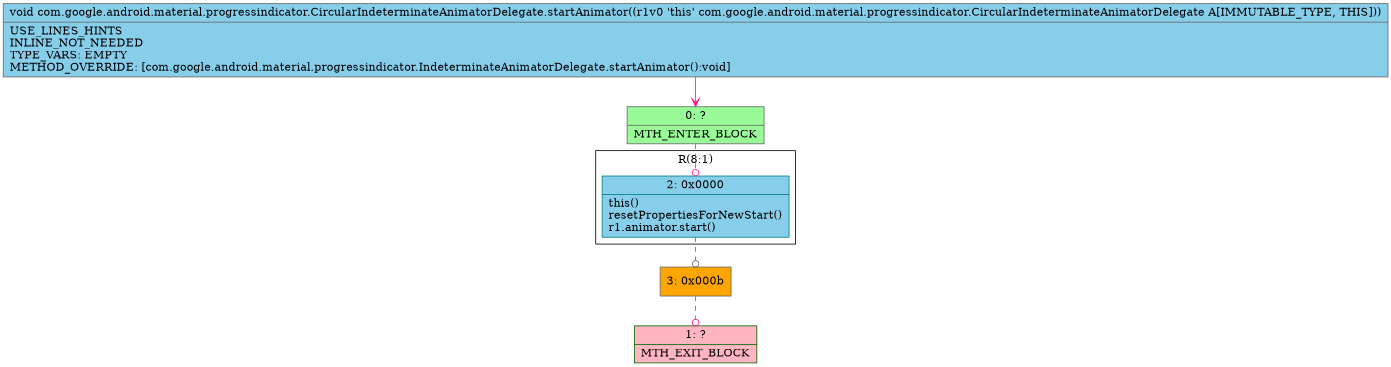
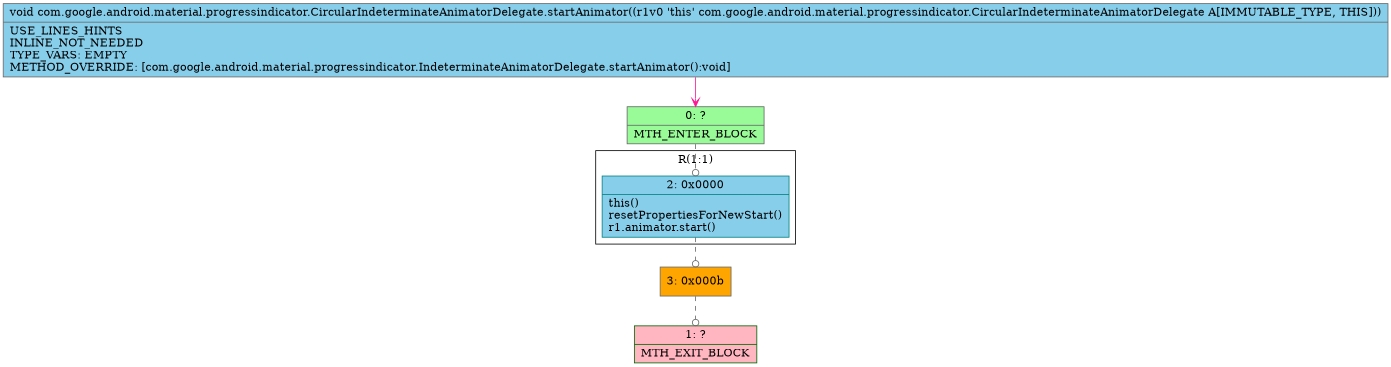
edge "0: ?" -> "2: 0x0000": color deeppink -> gray40
cluster "R(8:1)": label "R(8:1)" -> "R(1:1)"
edge "3: 0x000b" -> "1: ?": color deeppink -> gray40
